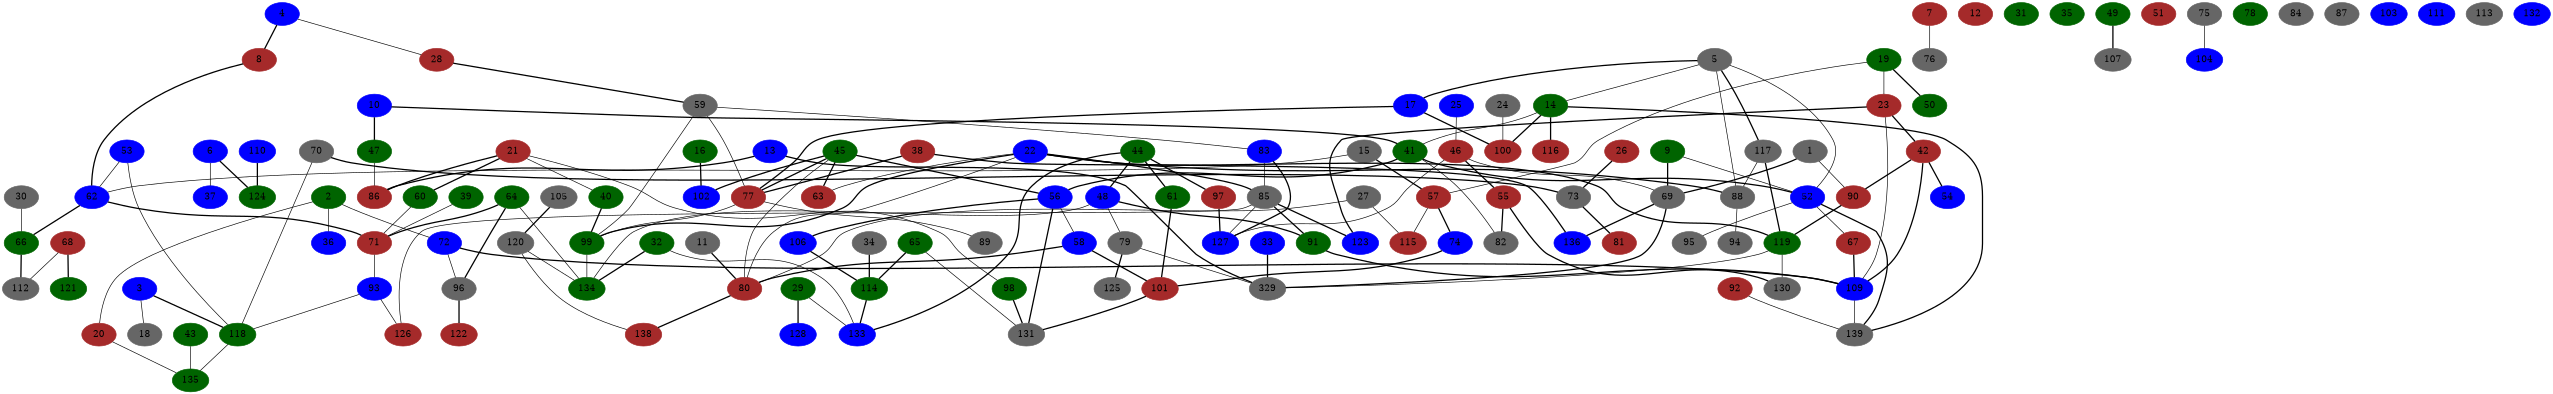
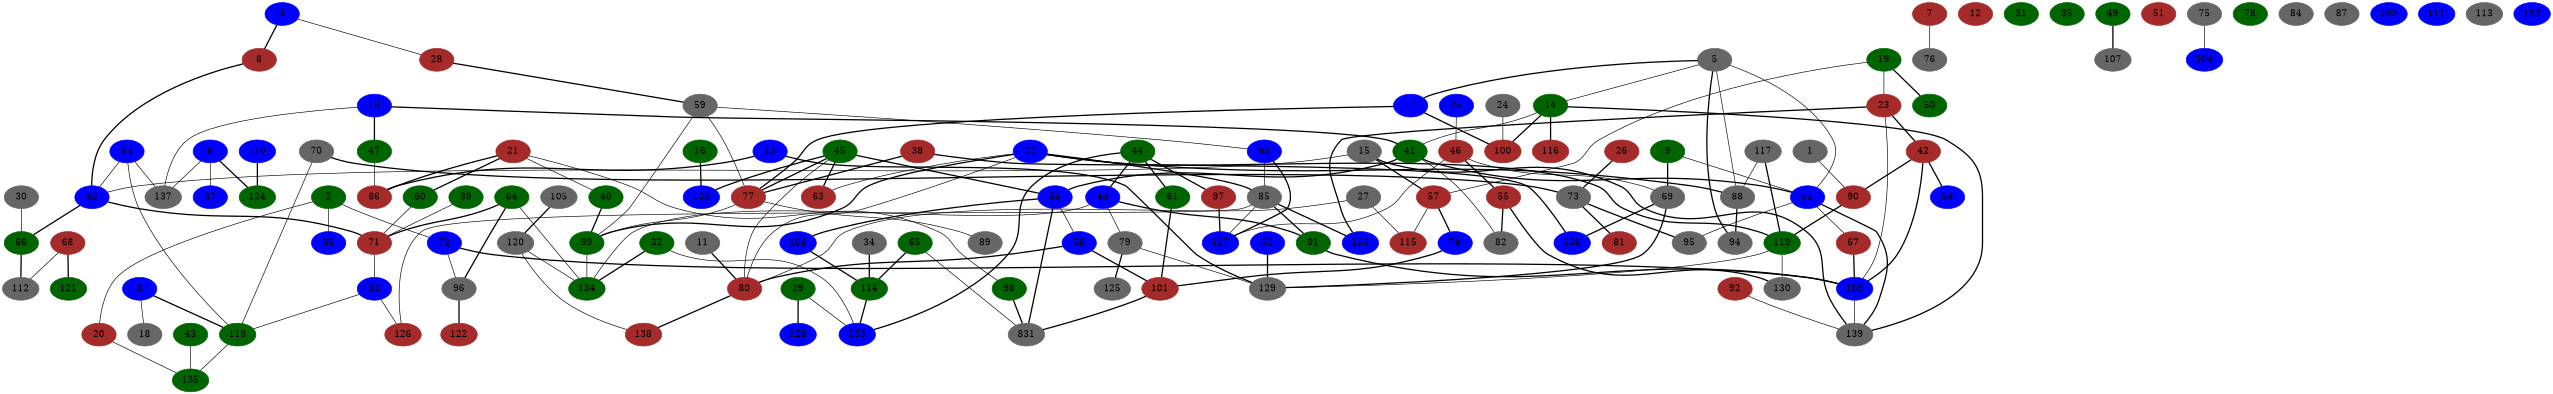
edge "5" -- "117": now "5" -- "94"
edge "1" -- "69": removed
edge "15" -- "139": added
node "137": added
edge "88" -- "94": style solid -> bold
edge "73" -- "95": added
node "329": label "329" -> "129"
node "131": label "131" -> "831"
